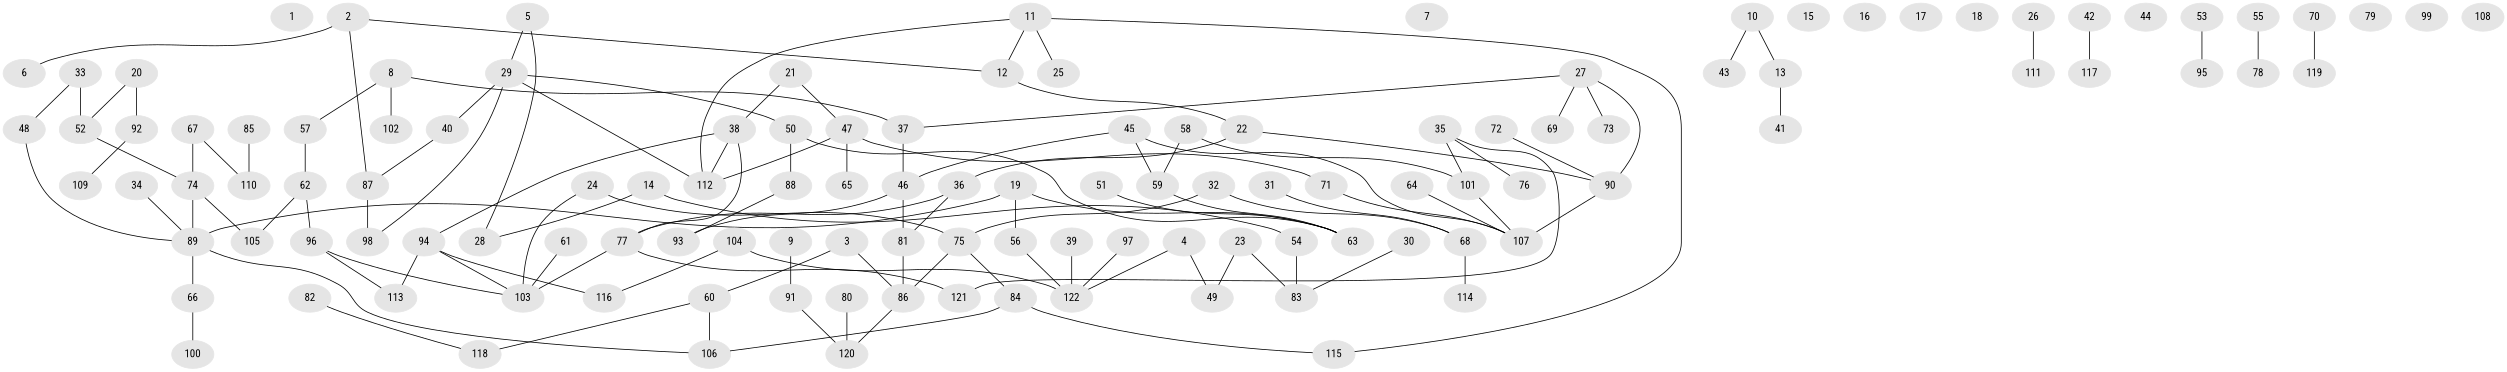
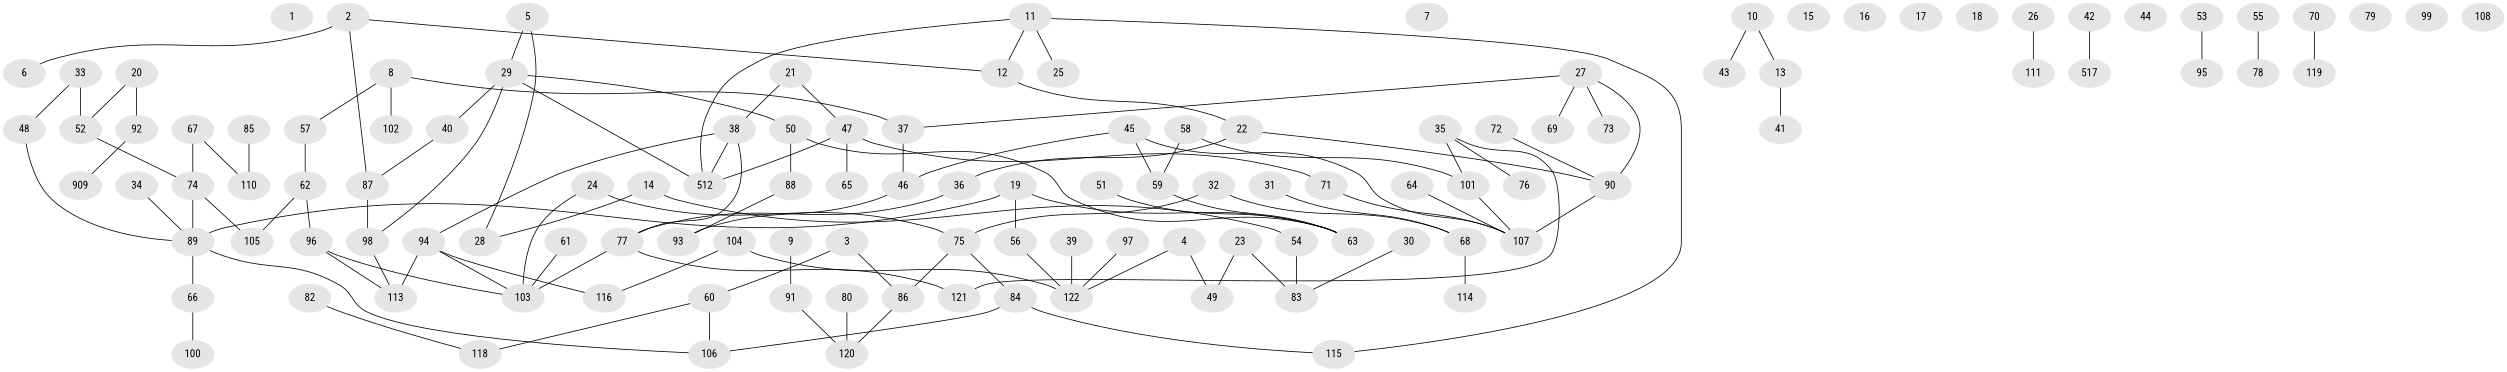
node "117": label "117" -> "517"
node "109": label "109" -> "909"
node "112": label "112" -> "512"
node "81": removed
edge "98" -- "113": added
